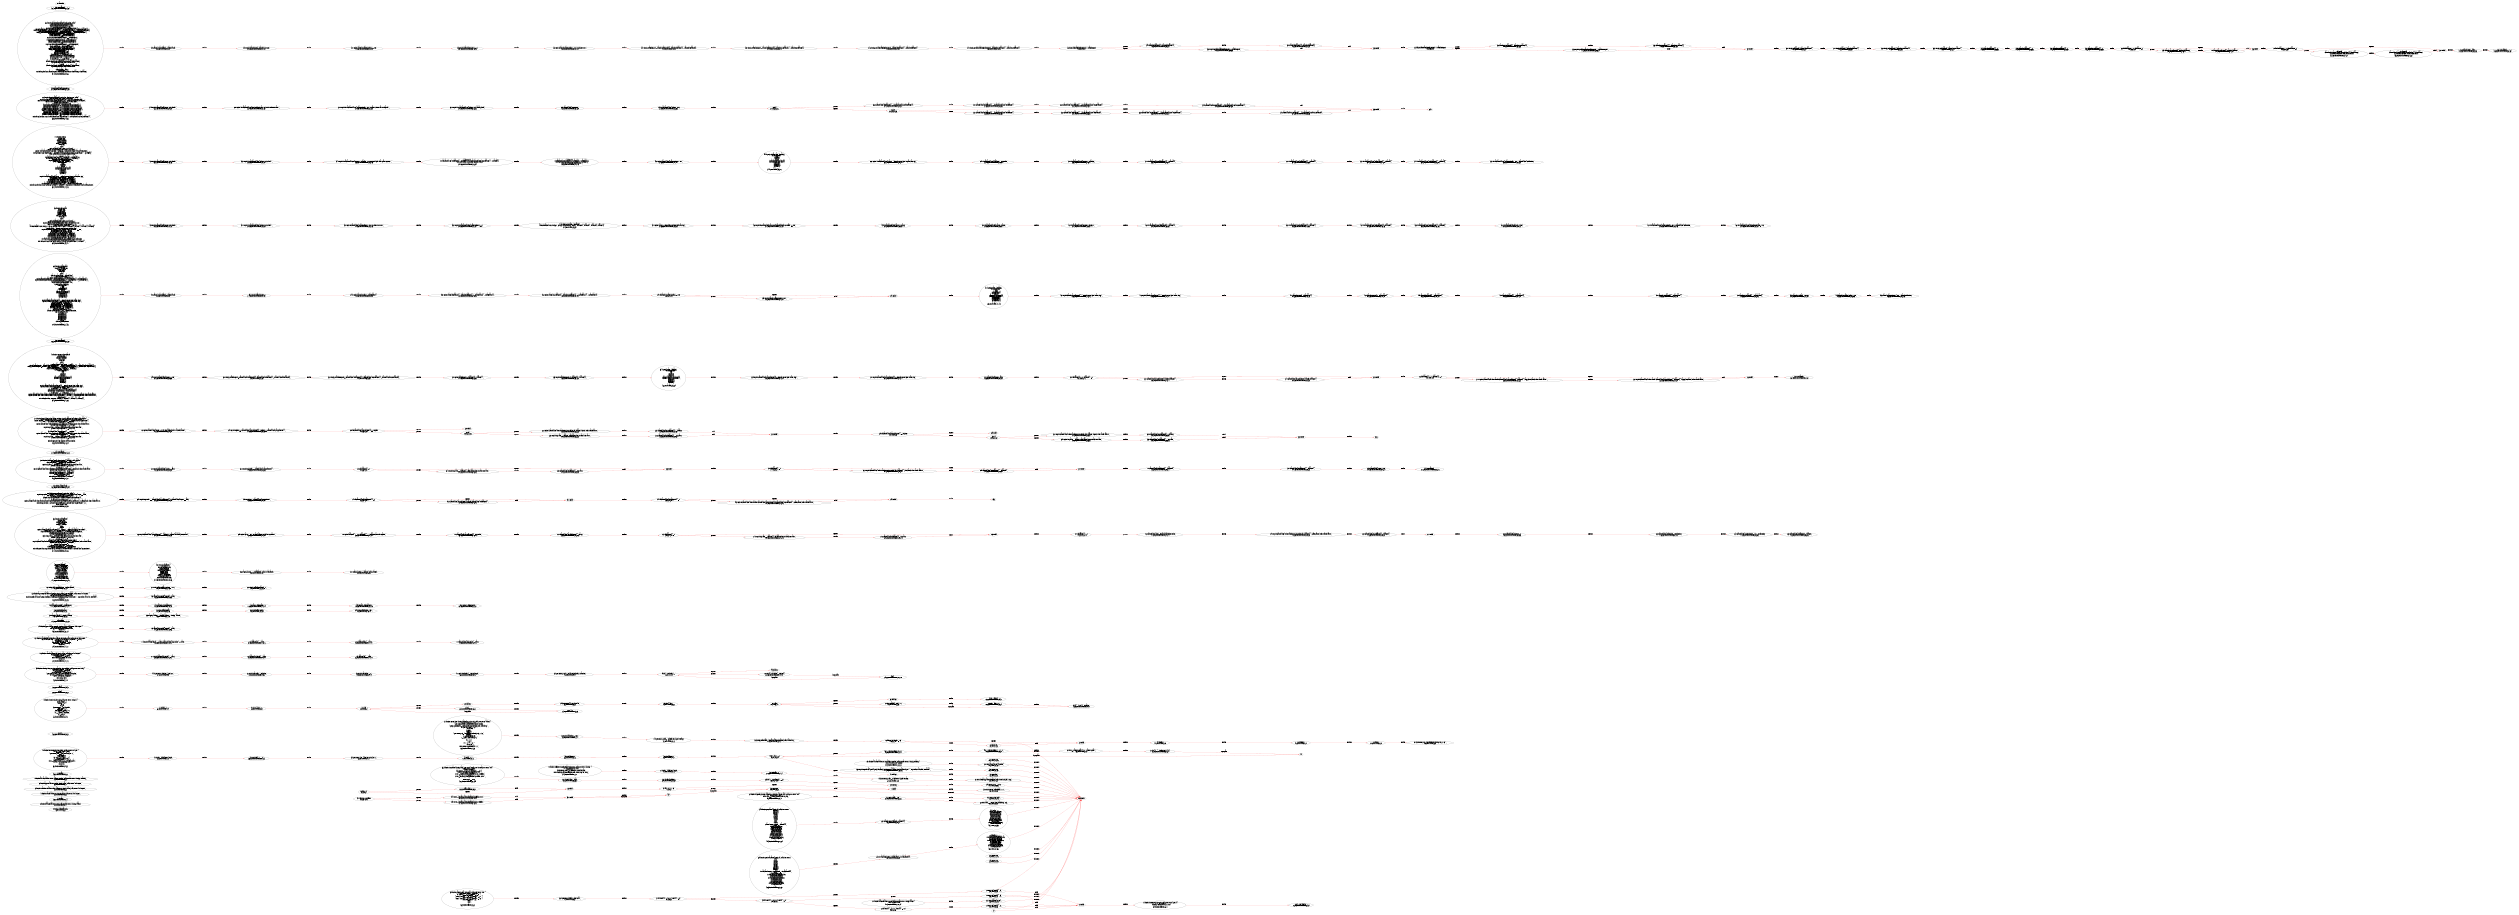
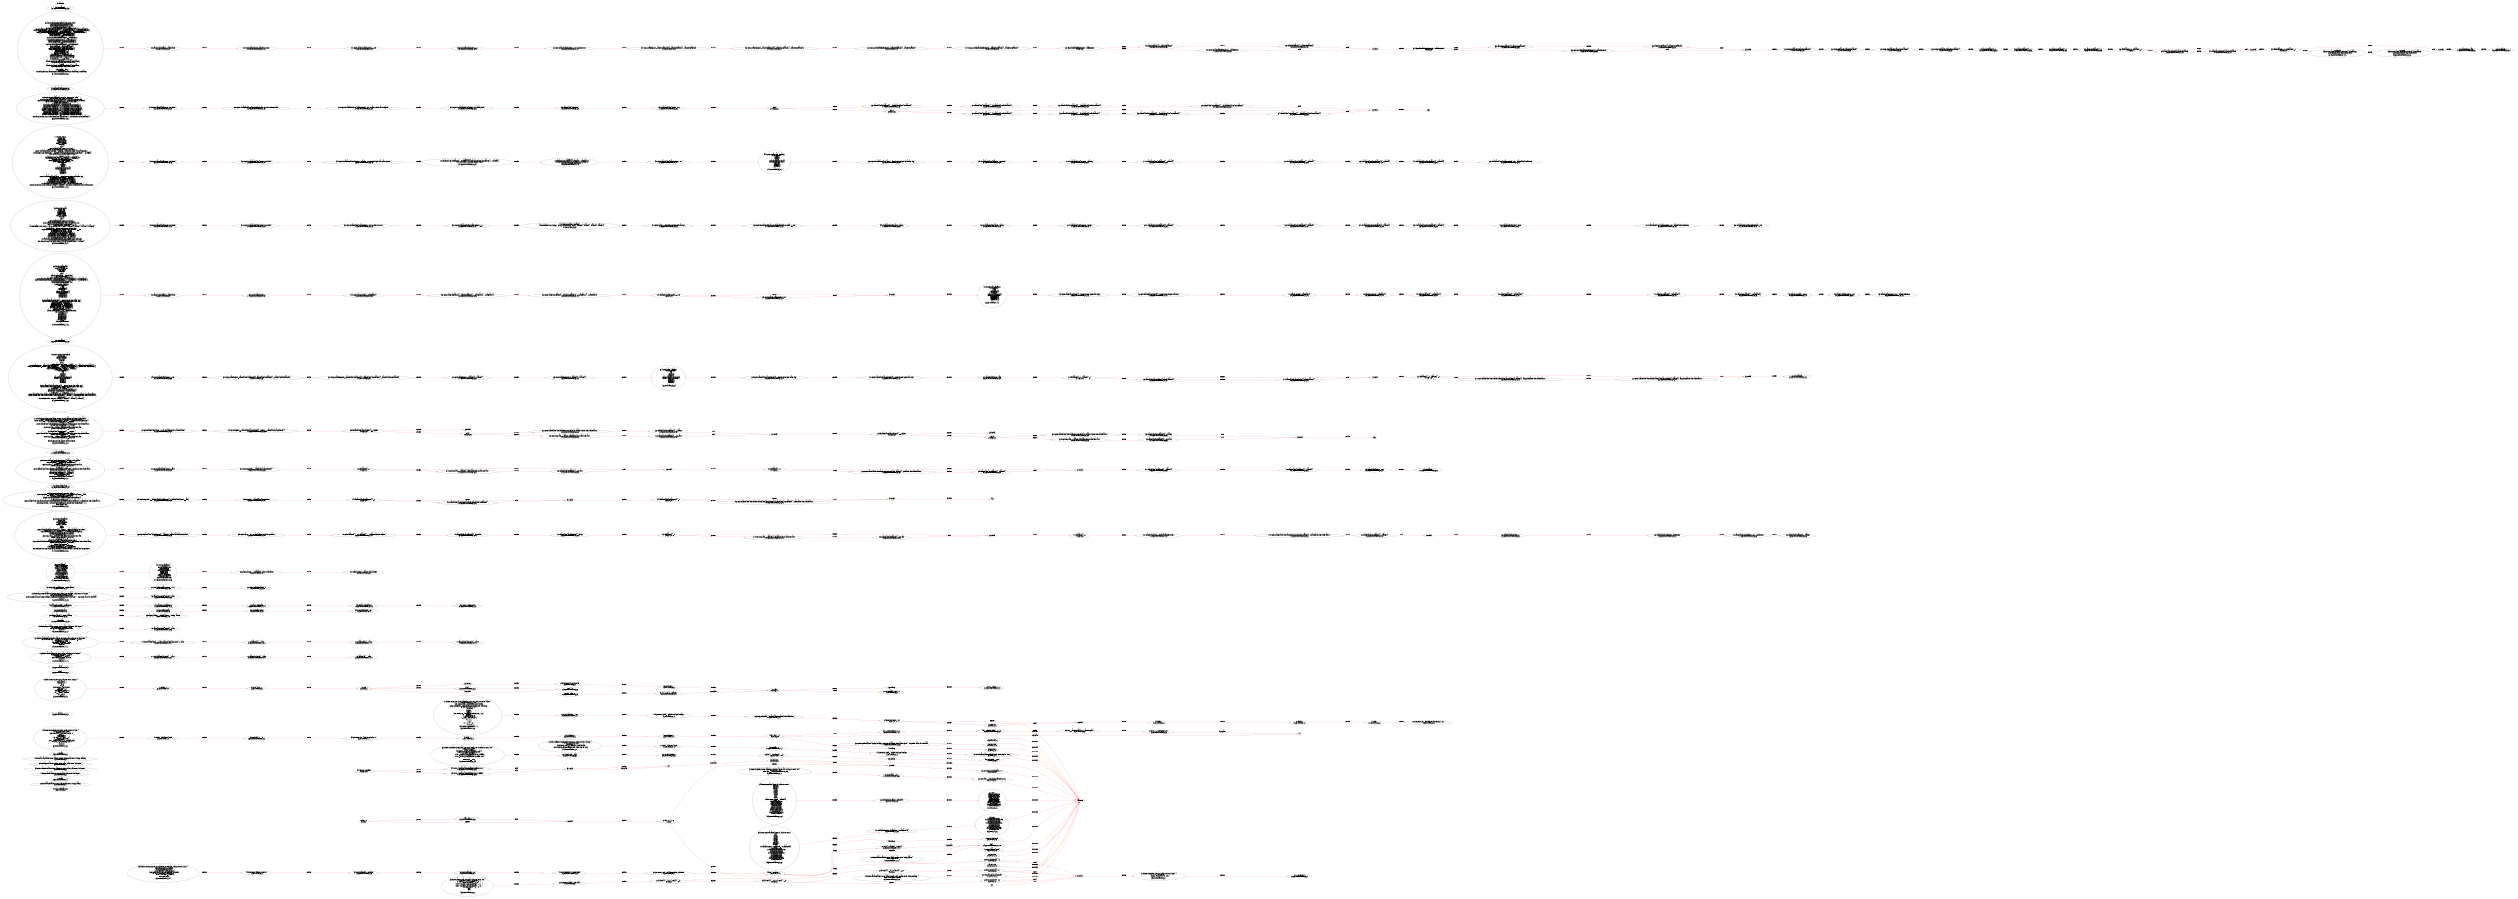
edge "87_ uint remainder = _uint % 10; 712-new_variable-88-88" -> "88_ _uint = _uint / 10; 720-expression_statement-89-89": removed, label "next_line"
edge "31_ if_v < 27 || v > 28 271-if-32-34" -> "32_ return 0x0; 280-return-33-33": now "31_ if_v < 27 || v > 28 271-if-32-34" -> "99_ for(i < _endIndex;;i++) 808-for-100-102"
edge "37_ require(_addr != 0x0); 314-expression_statement-38-38" -> "102_ return string(result); 832-return-103-103": now "99_ end_loop" -> "102_ return string(result); 832-return-103-103"
